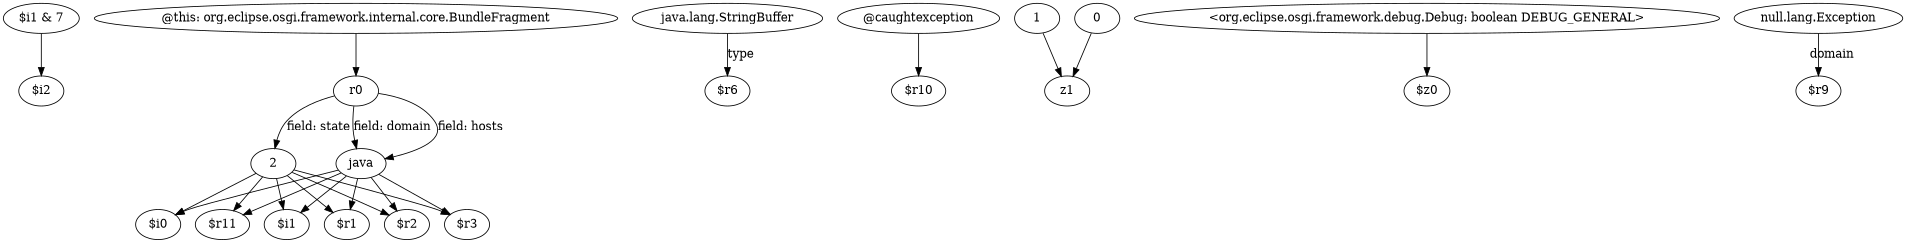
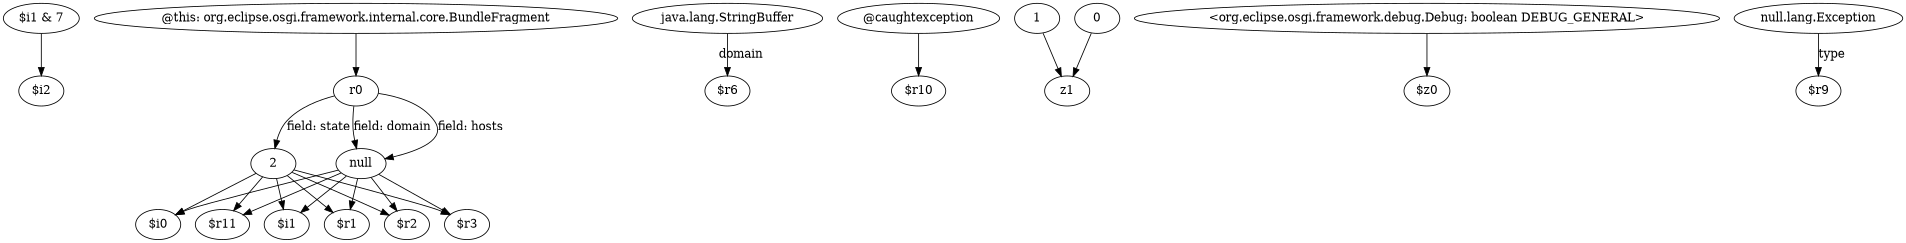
edge "java.lang.StringBuffer" -> "$r6": label "type" -> "domain"
edge "null.lang.Exception" -> "$r9": label "domain" -> "type"
node "java": label "java" -> "null"
